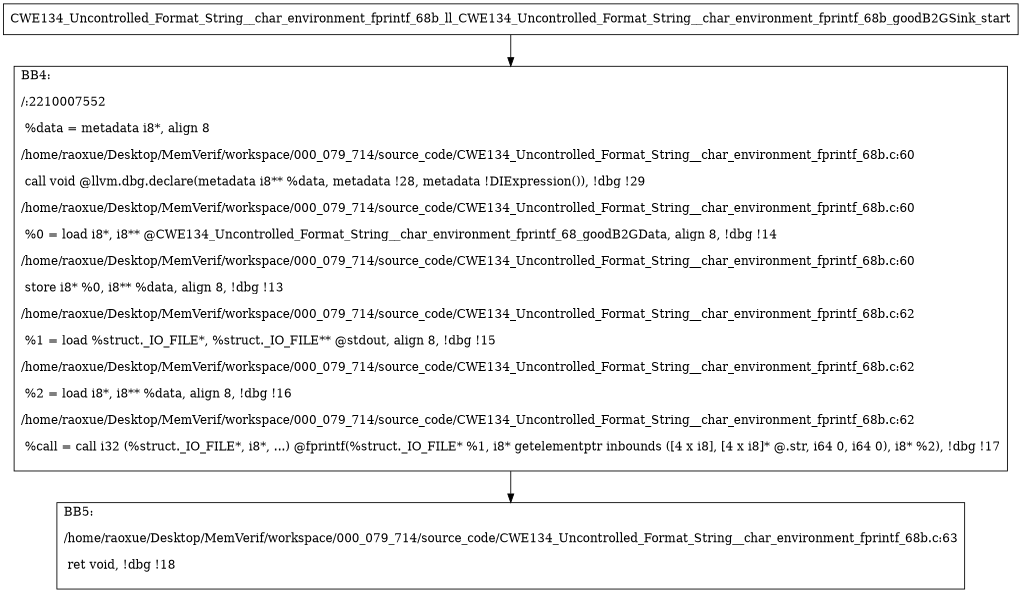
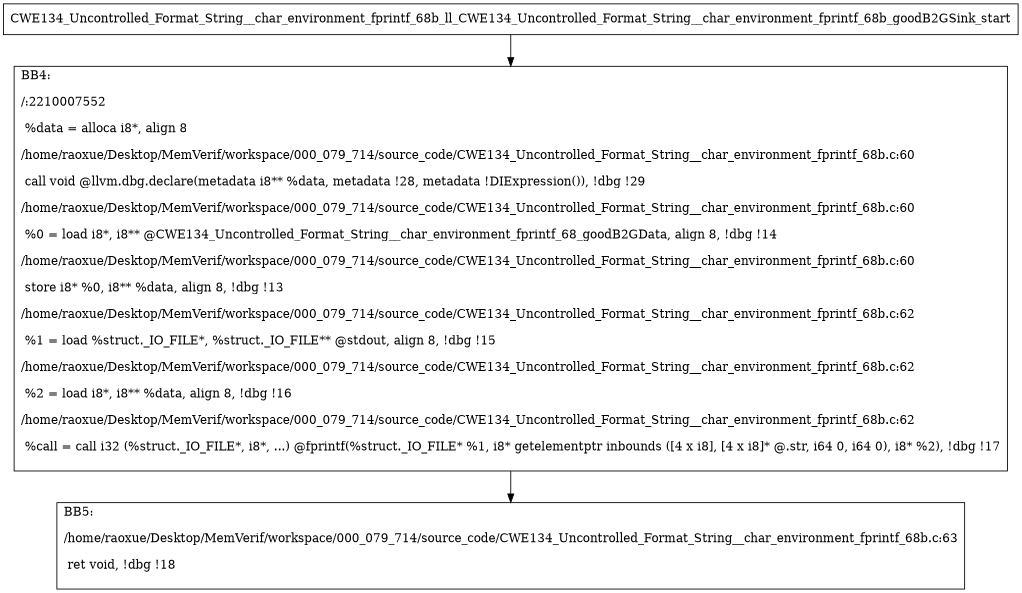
node "BB4:": text "%data = metadata i8*, align 8" -> "%data = alloca i8*, align 8"
